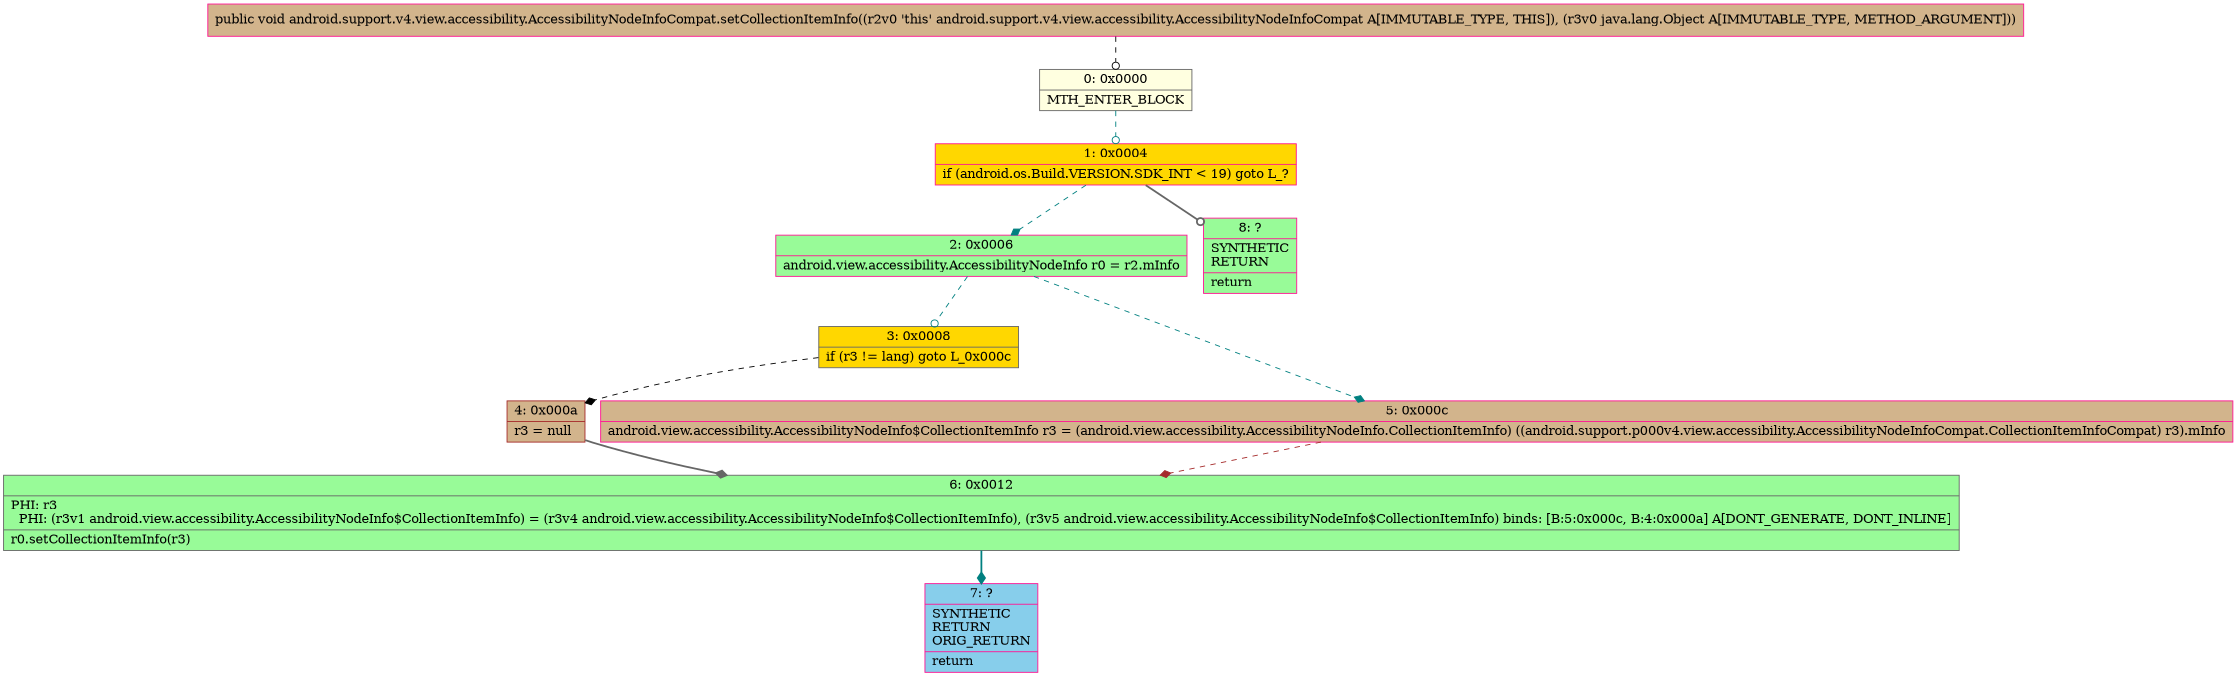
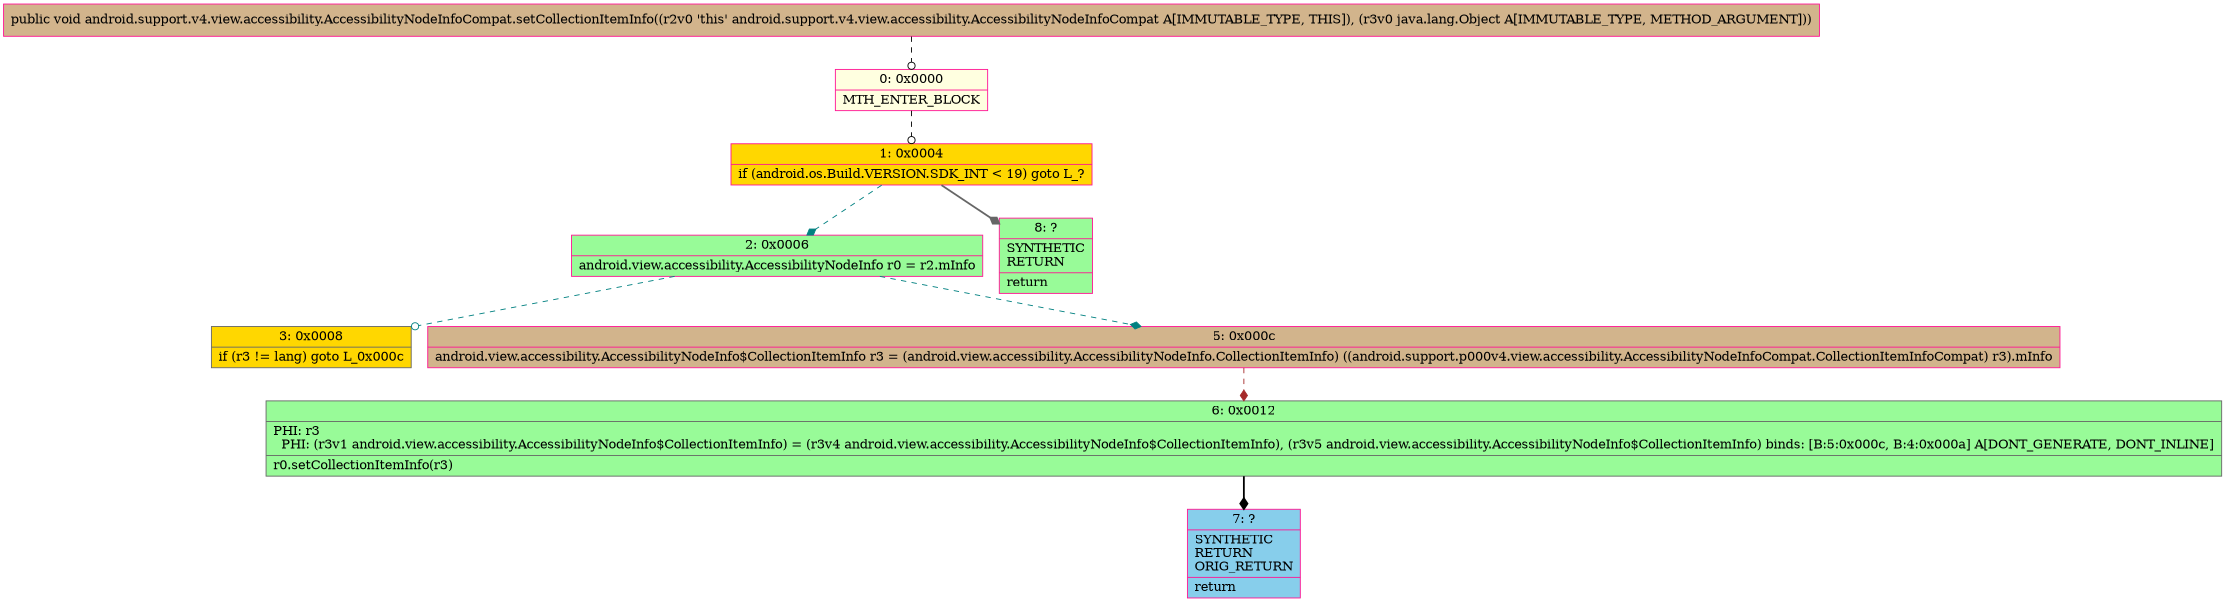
node "0: 0x0000": color gray40 -> deeppink
edge "0: 0x0000" -> "1: 0x0004": color teal -> black
edge "1: 0x0004" -> "8: ?": arrowhead odot -> diamond
node "4: 0x000a": removed
edge "6: 0x0012" -> "7: ?": color teal -> black
